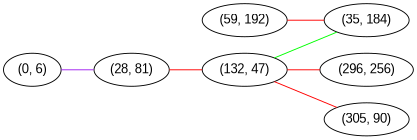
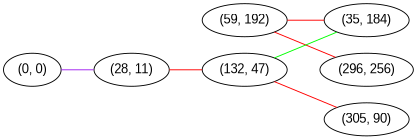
node "(0, 6)": label "(0, 6)" -> "(0, 0)"
node "(28, 81)": label "(28, 81)" -> "(28, 11)"
edge "(132, 47)" -- "(296, 256)": now "(59, 192)" -- "(296, 256)"
